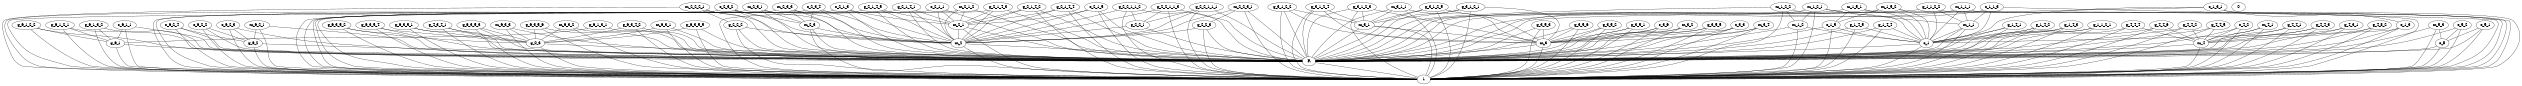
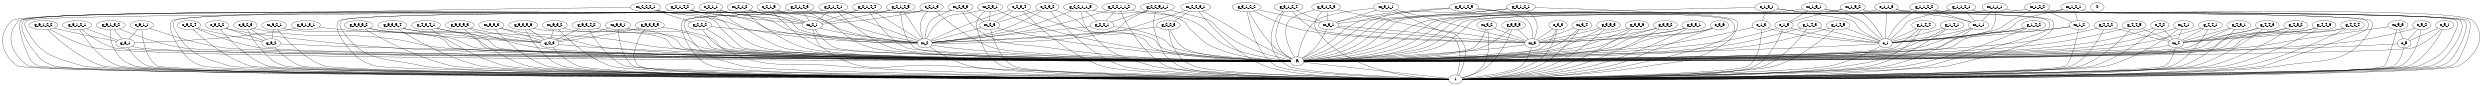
node "g_2_2_1_1_1": label "g_2_2_1_1_1" -> "g_2_2_9_1_1"
edge "m_1_2_1" -- "m_1_1": now "g_1_1_2_1" -- "m_1_1"
node "g_6_3_5_1": removed
